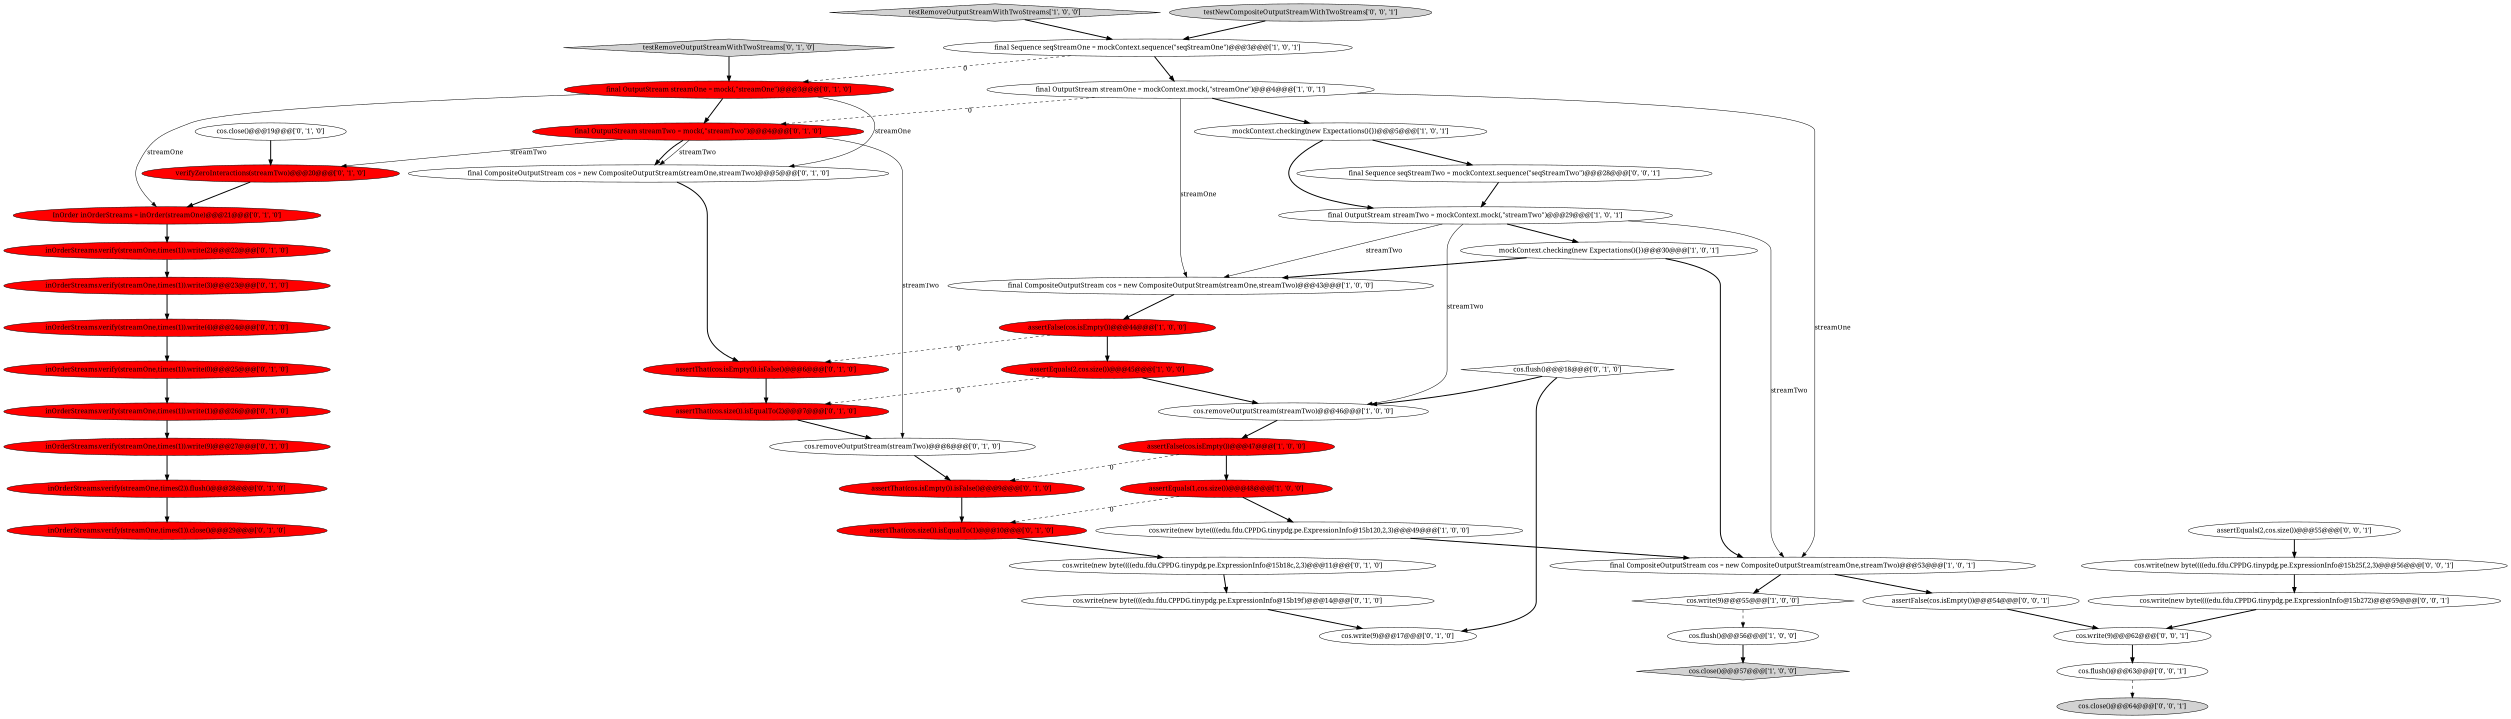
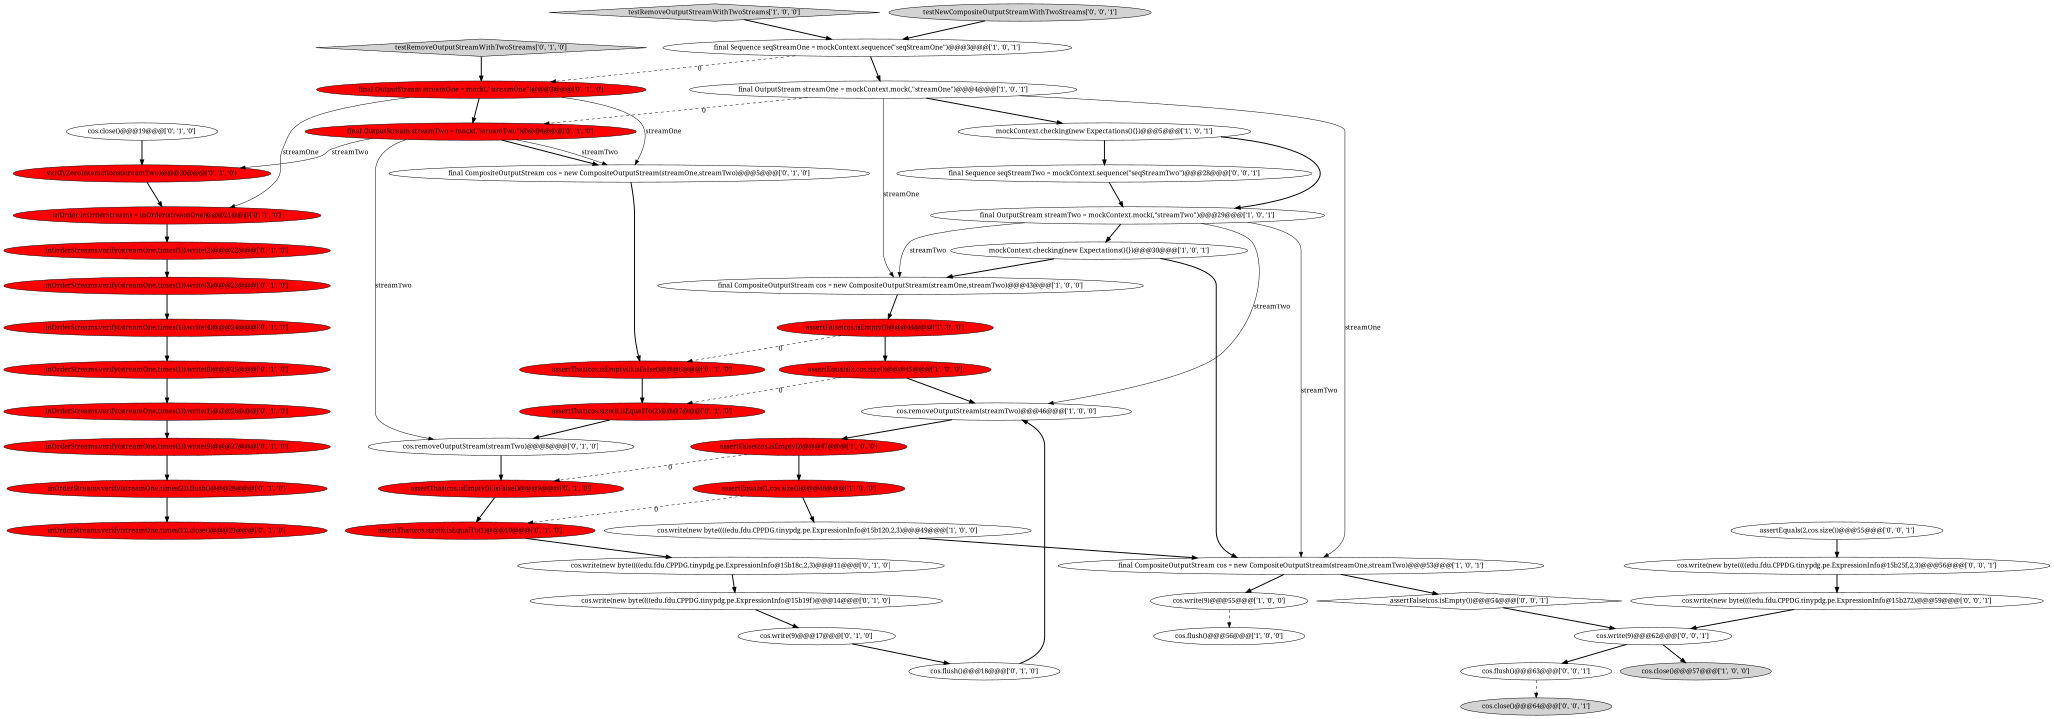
node "cos.flush()@@@18@@@['0', '1', '0']": shape diamond -> ellipse
edge "cos.flush()@@@18@@@['0', '1', '0']" -> "cos.write(9)@@@17@@@['0', '1', '0']": reversed
node "cos.write(9)@@@55@@@['1', '0', '0']": shape diamond -> ellipse
node "assertFalse(cos.isEmpty())@@@54@@@['0', '0', '1']": shape ellipse -> diamond
edge "cos.flush()@@@56@@@['1', '0', '0']" -> "cos.close()@@@57@@@['1', '0', '0']": now "cos.write(9)@@@62@@@['0', '0', '1']" -> "cos.close()@@@57@@@['1', '0', '0']"
node "cos.close()@@@57@@@['1', '0', '0']": shape diamond -> ellipse
